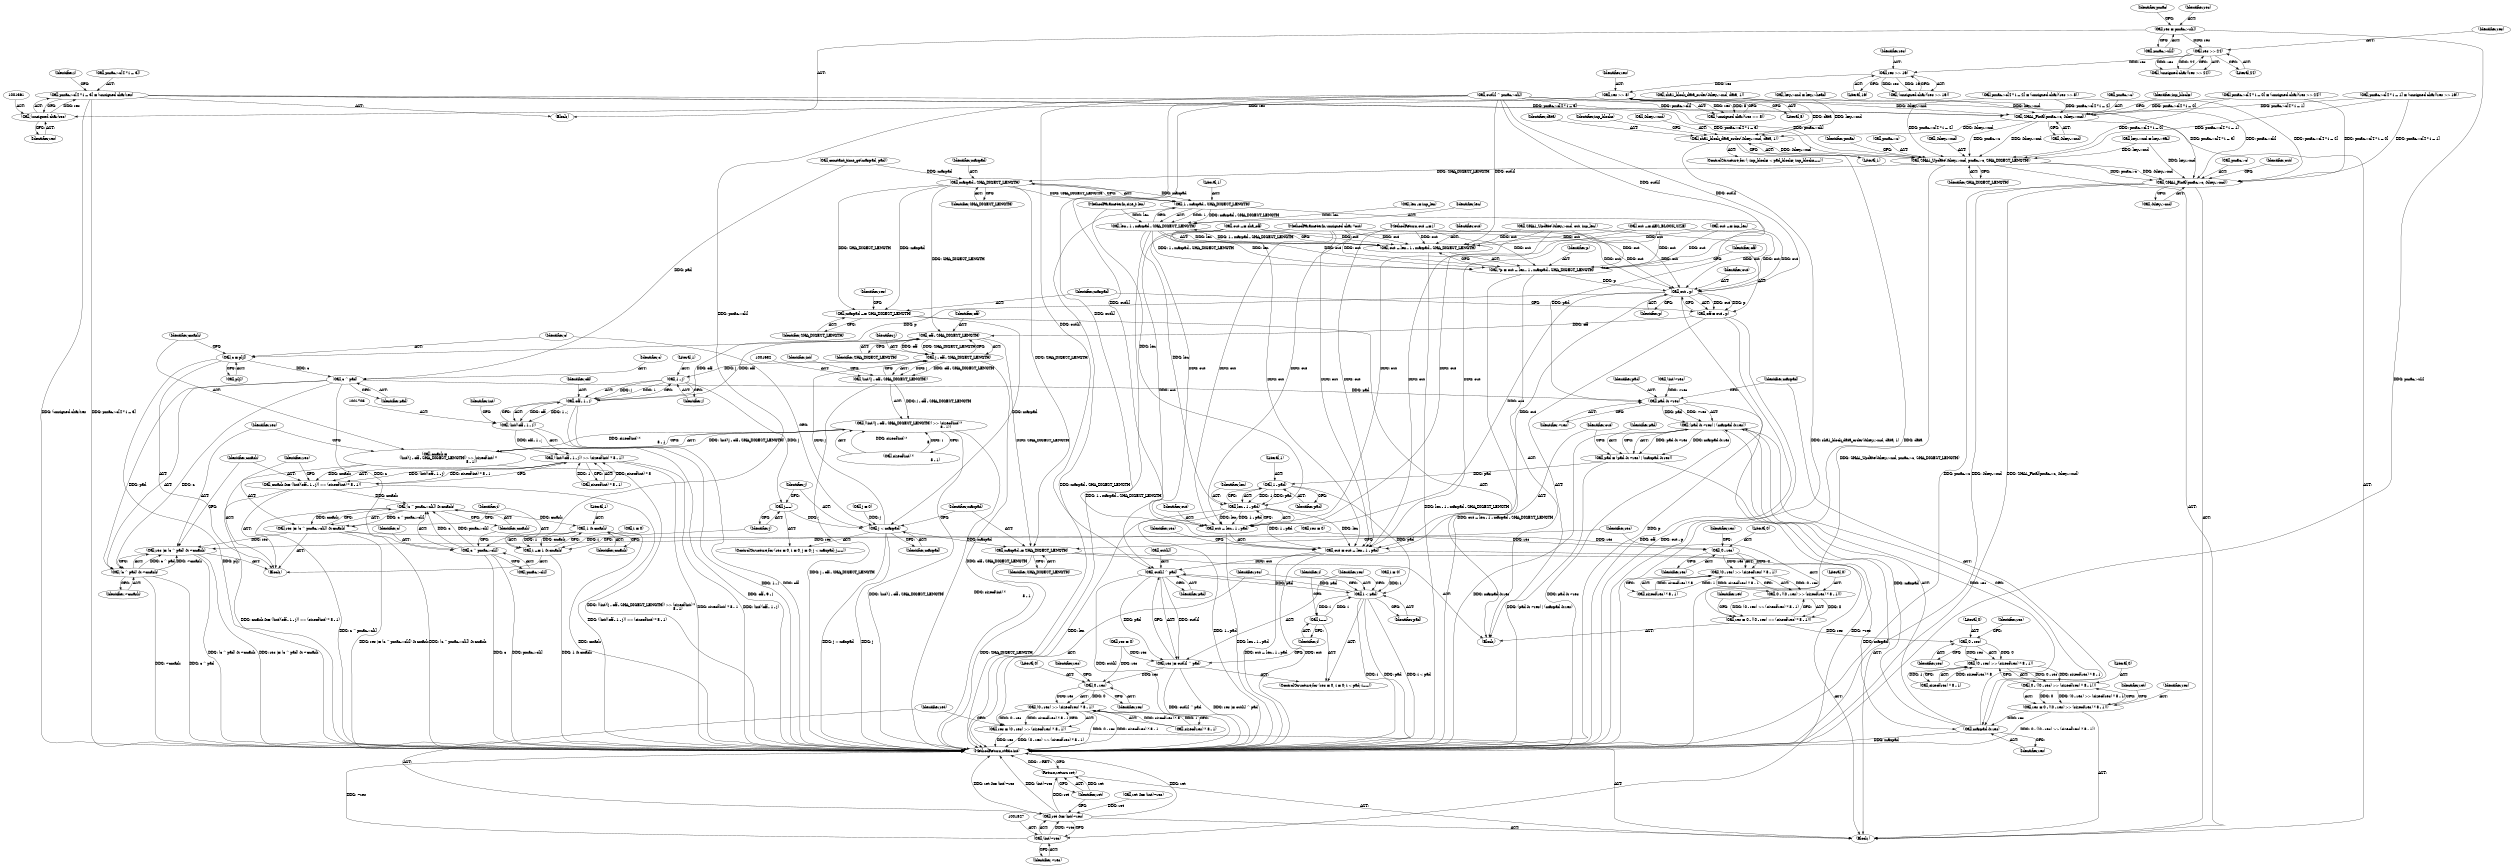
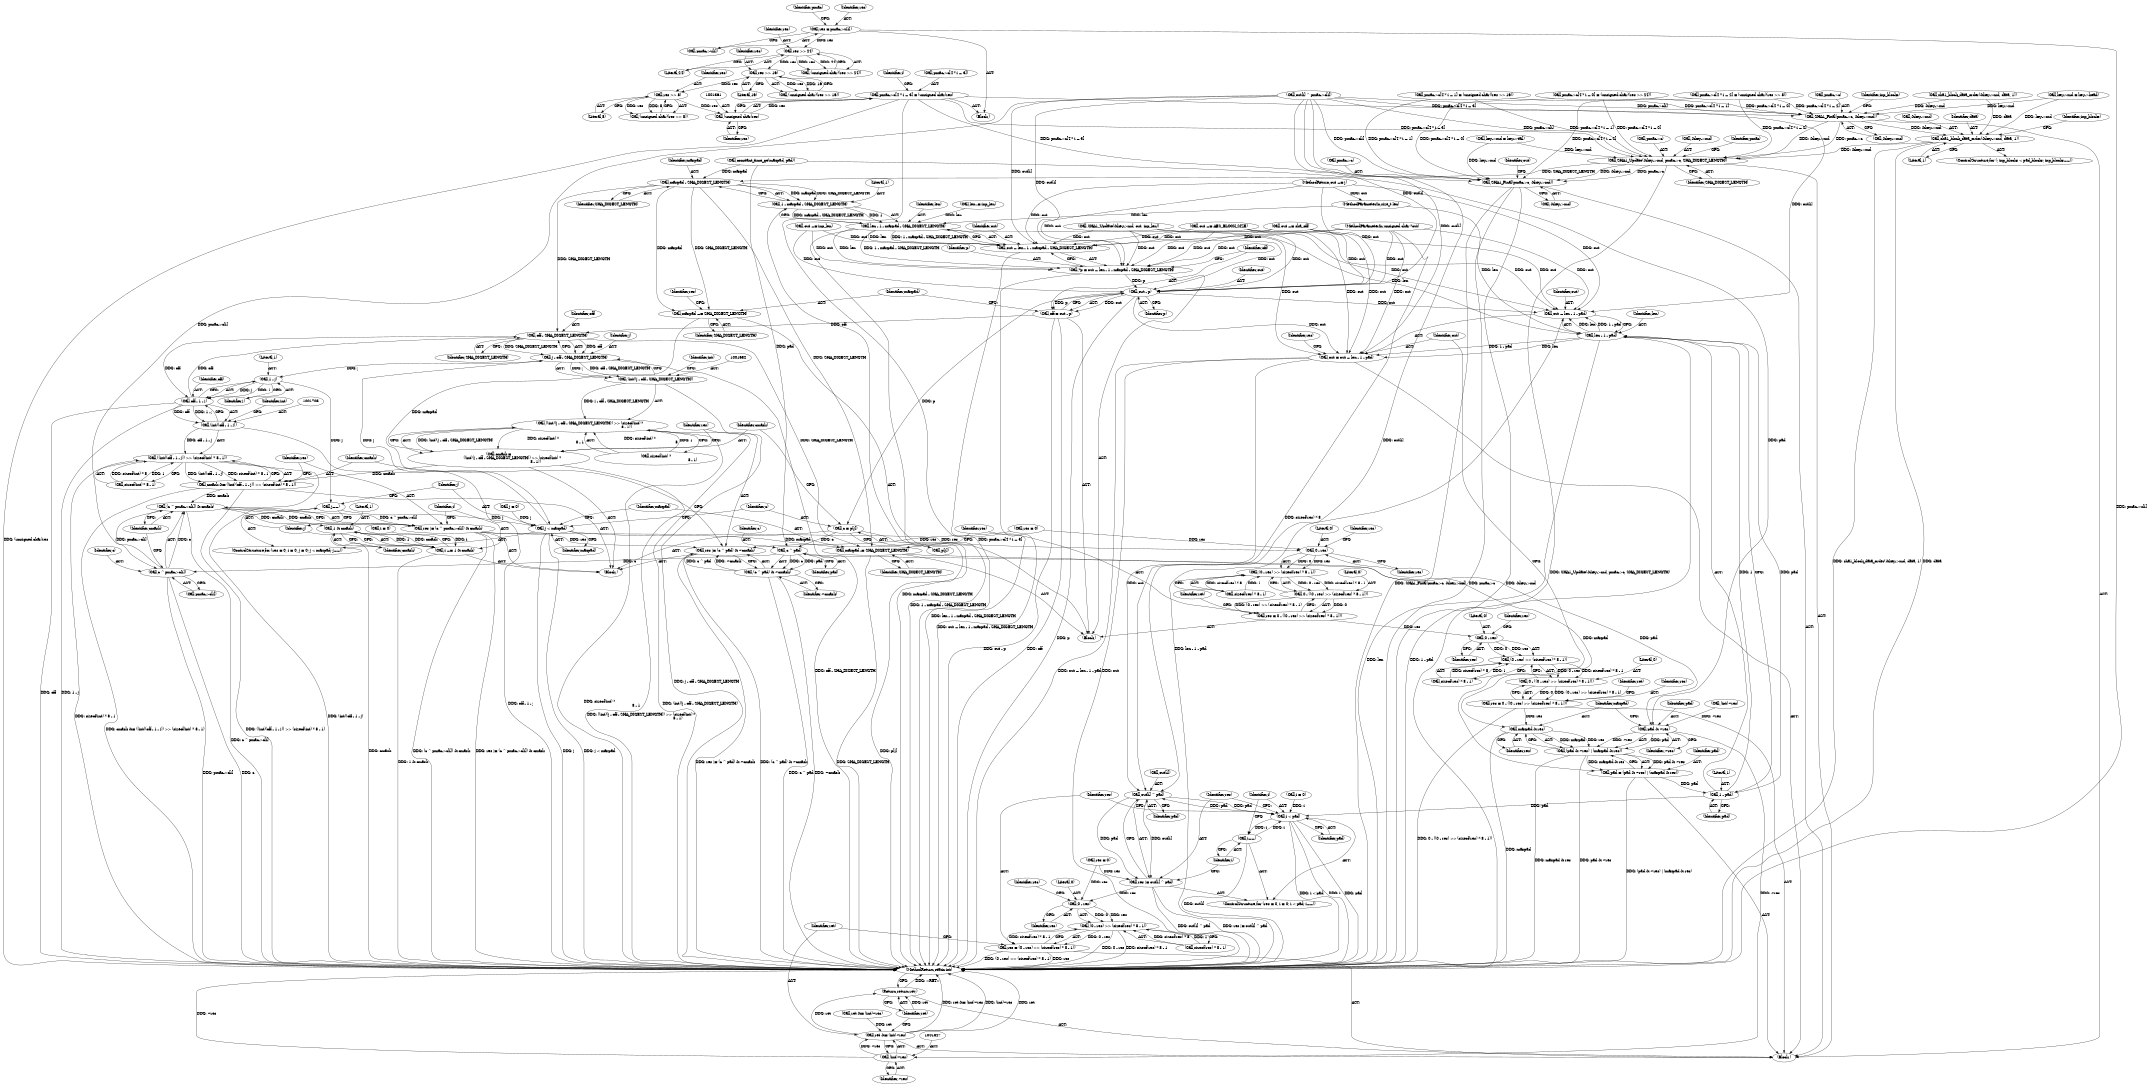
edge "(Call,1 - maxpad - SHA_DIGEST_LENGTH)" -> "(Call,pad & ~res)": now "(Call,constant_time_ge(maxpad, pad))" -> "(Call,pad & ~res)"
edge "(MethodReturn,out += j)" -> "(Call,out = out + len - 1 - pad)": now "(MethodReturn,out += j)" -> "(MethodParameterIn,size_t len)"
edge "(MethodParameterIn,unsigned char *out)" -> "(Call,out[i] ^ pad)": label "DDG: out" -> "DDG: sizeof(res) * 8"
edge "(Call,(int)(off - 1 - j))" -> "(MethodReturn,static int)": label "DDG: off - 9 - j" -> "DDG: off - 1 - j"
edge "(Call,out[i] ^ pad)" -> "(MethodReturn,static int)": now "(Call,i++)" -> "(MethodReturn,static int)"
